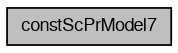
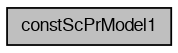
node "constScPrModel7": label "constScPrModel7" -> "constScPrModel1"
